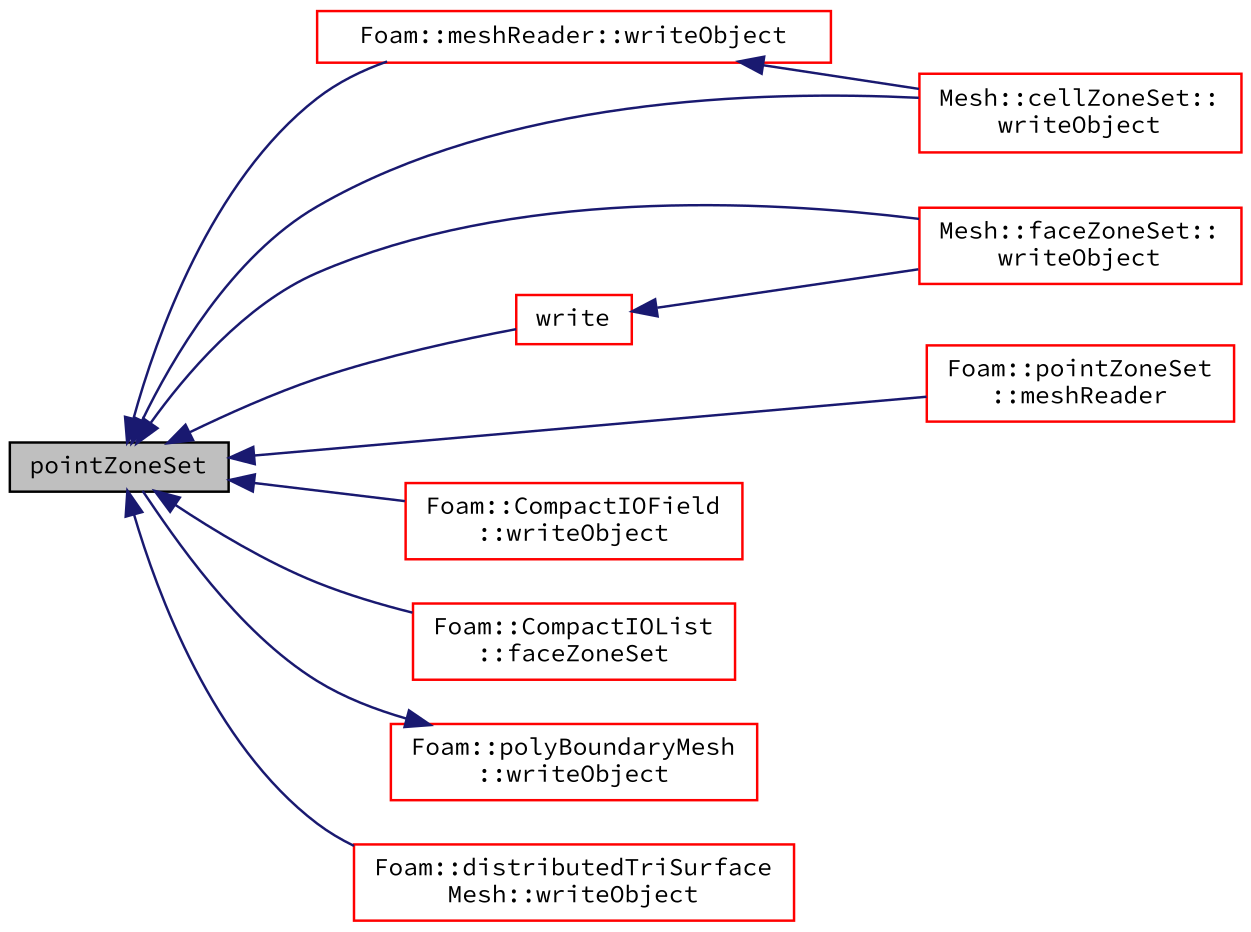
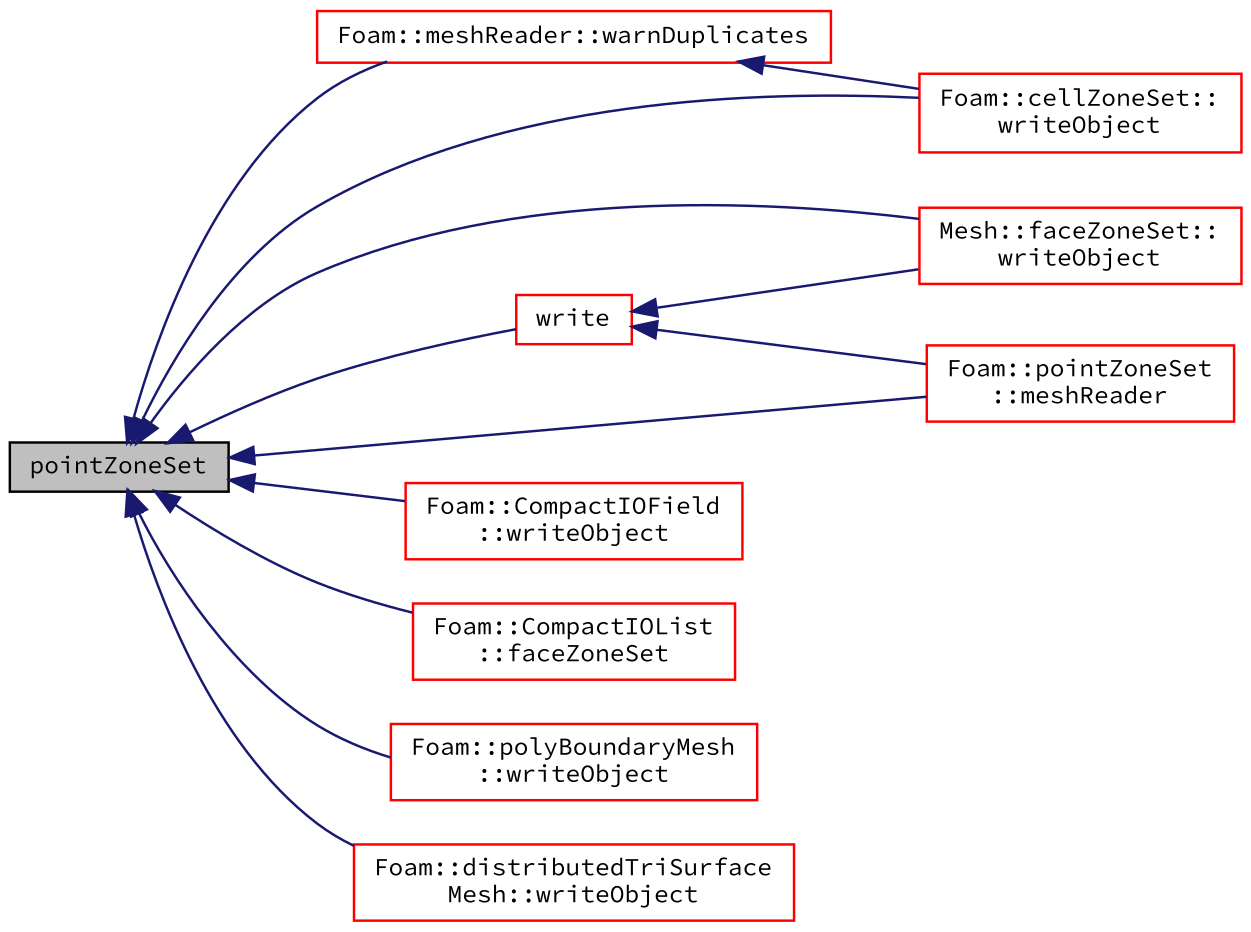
node "Foam::meshReader::writeObject": label "Foam::meshReader::writeObject" -> "Foam::meshReader::warnDuplicates"
node "Mesh::cellZoneSet:: writeObject": label "Mesh::cellZoneSet:: writeObject" -> "Foam::cellZoneSet:: writeObject"
edge "Foam::pointZoneSet ::meshReader" -> "write": added
edge "pointZoneSet" -> "Foam::polyBoundaryMesh ::writeObject": reversed
